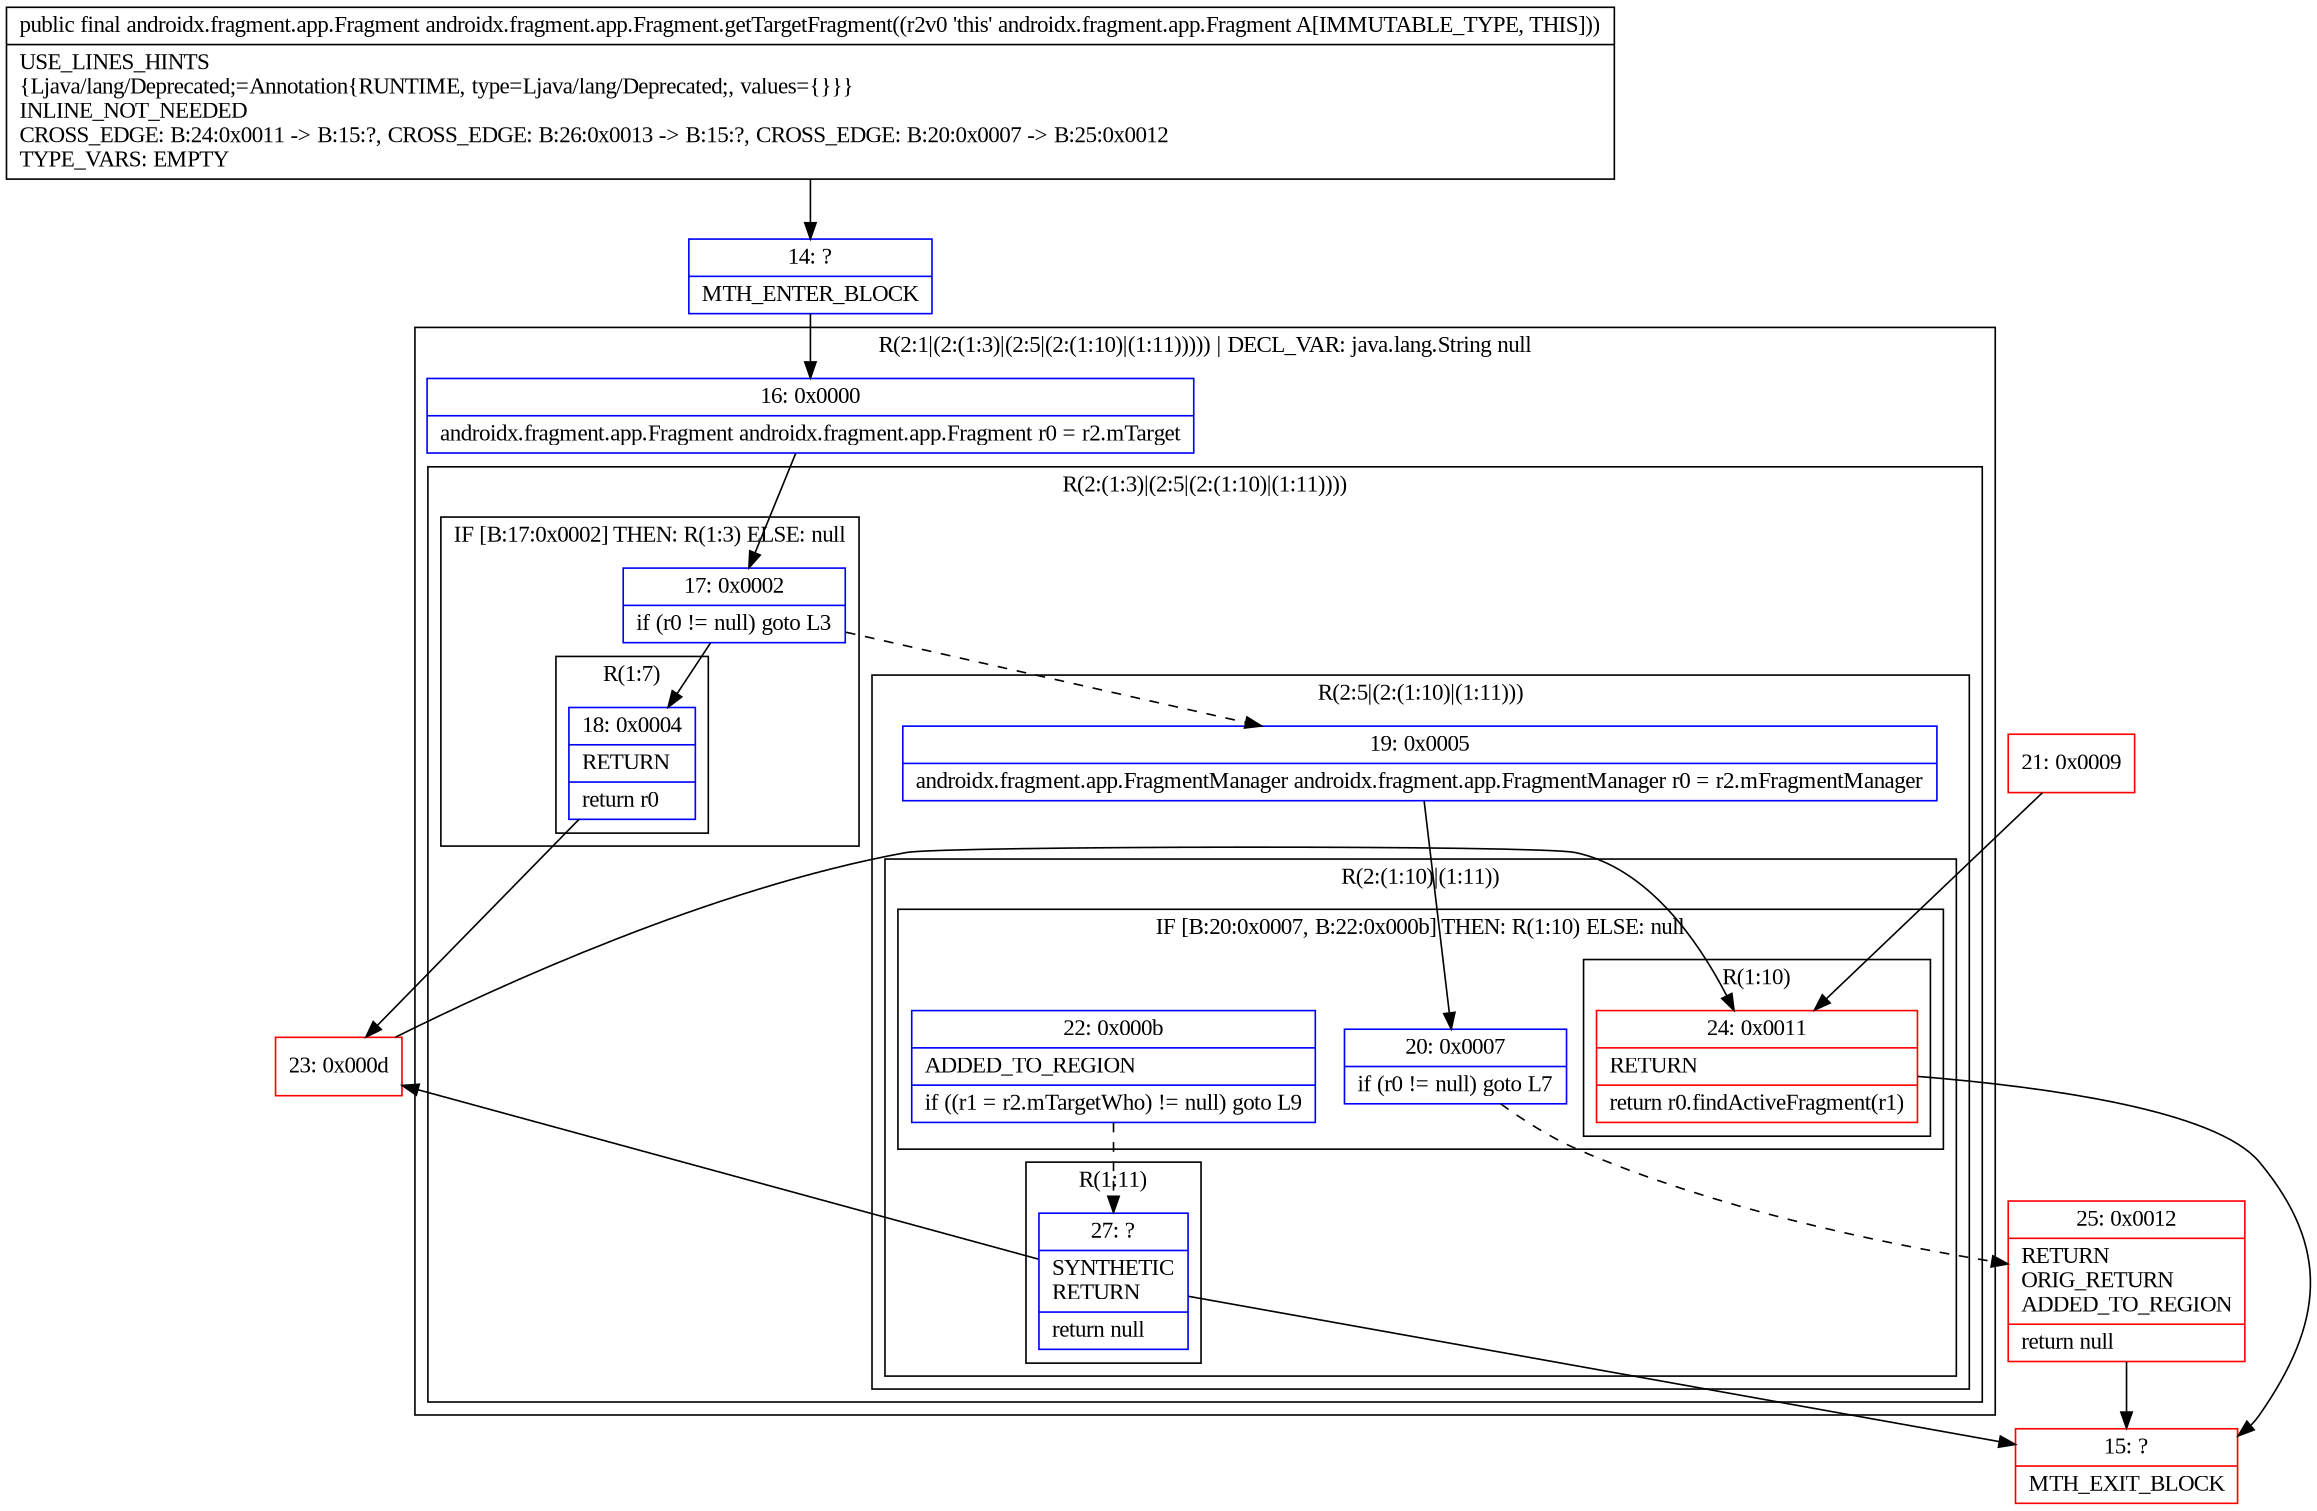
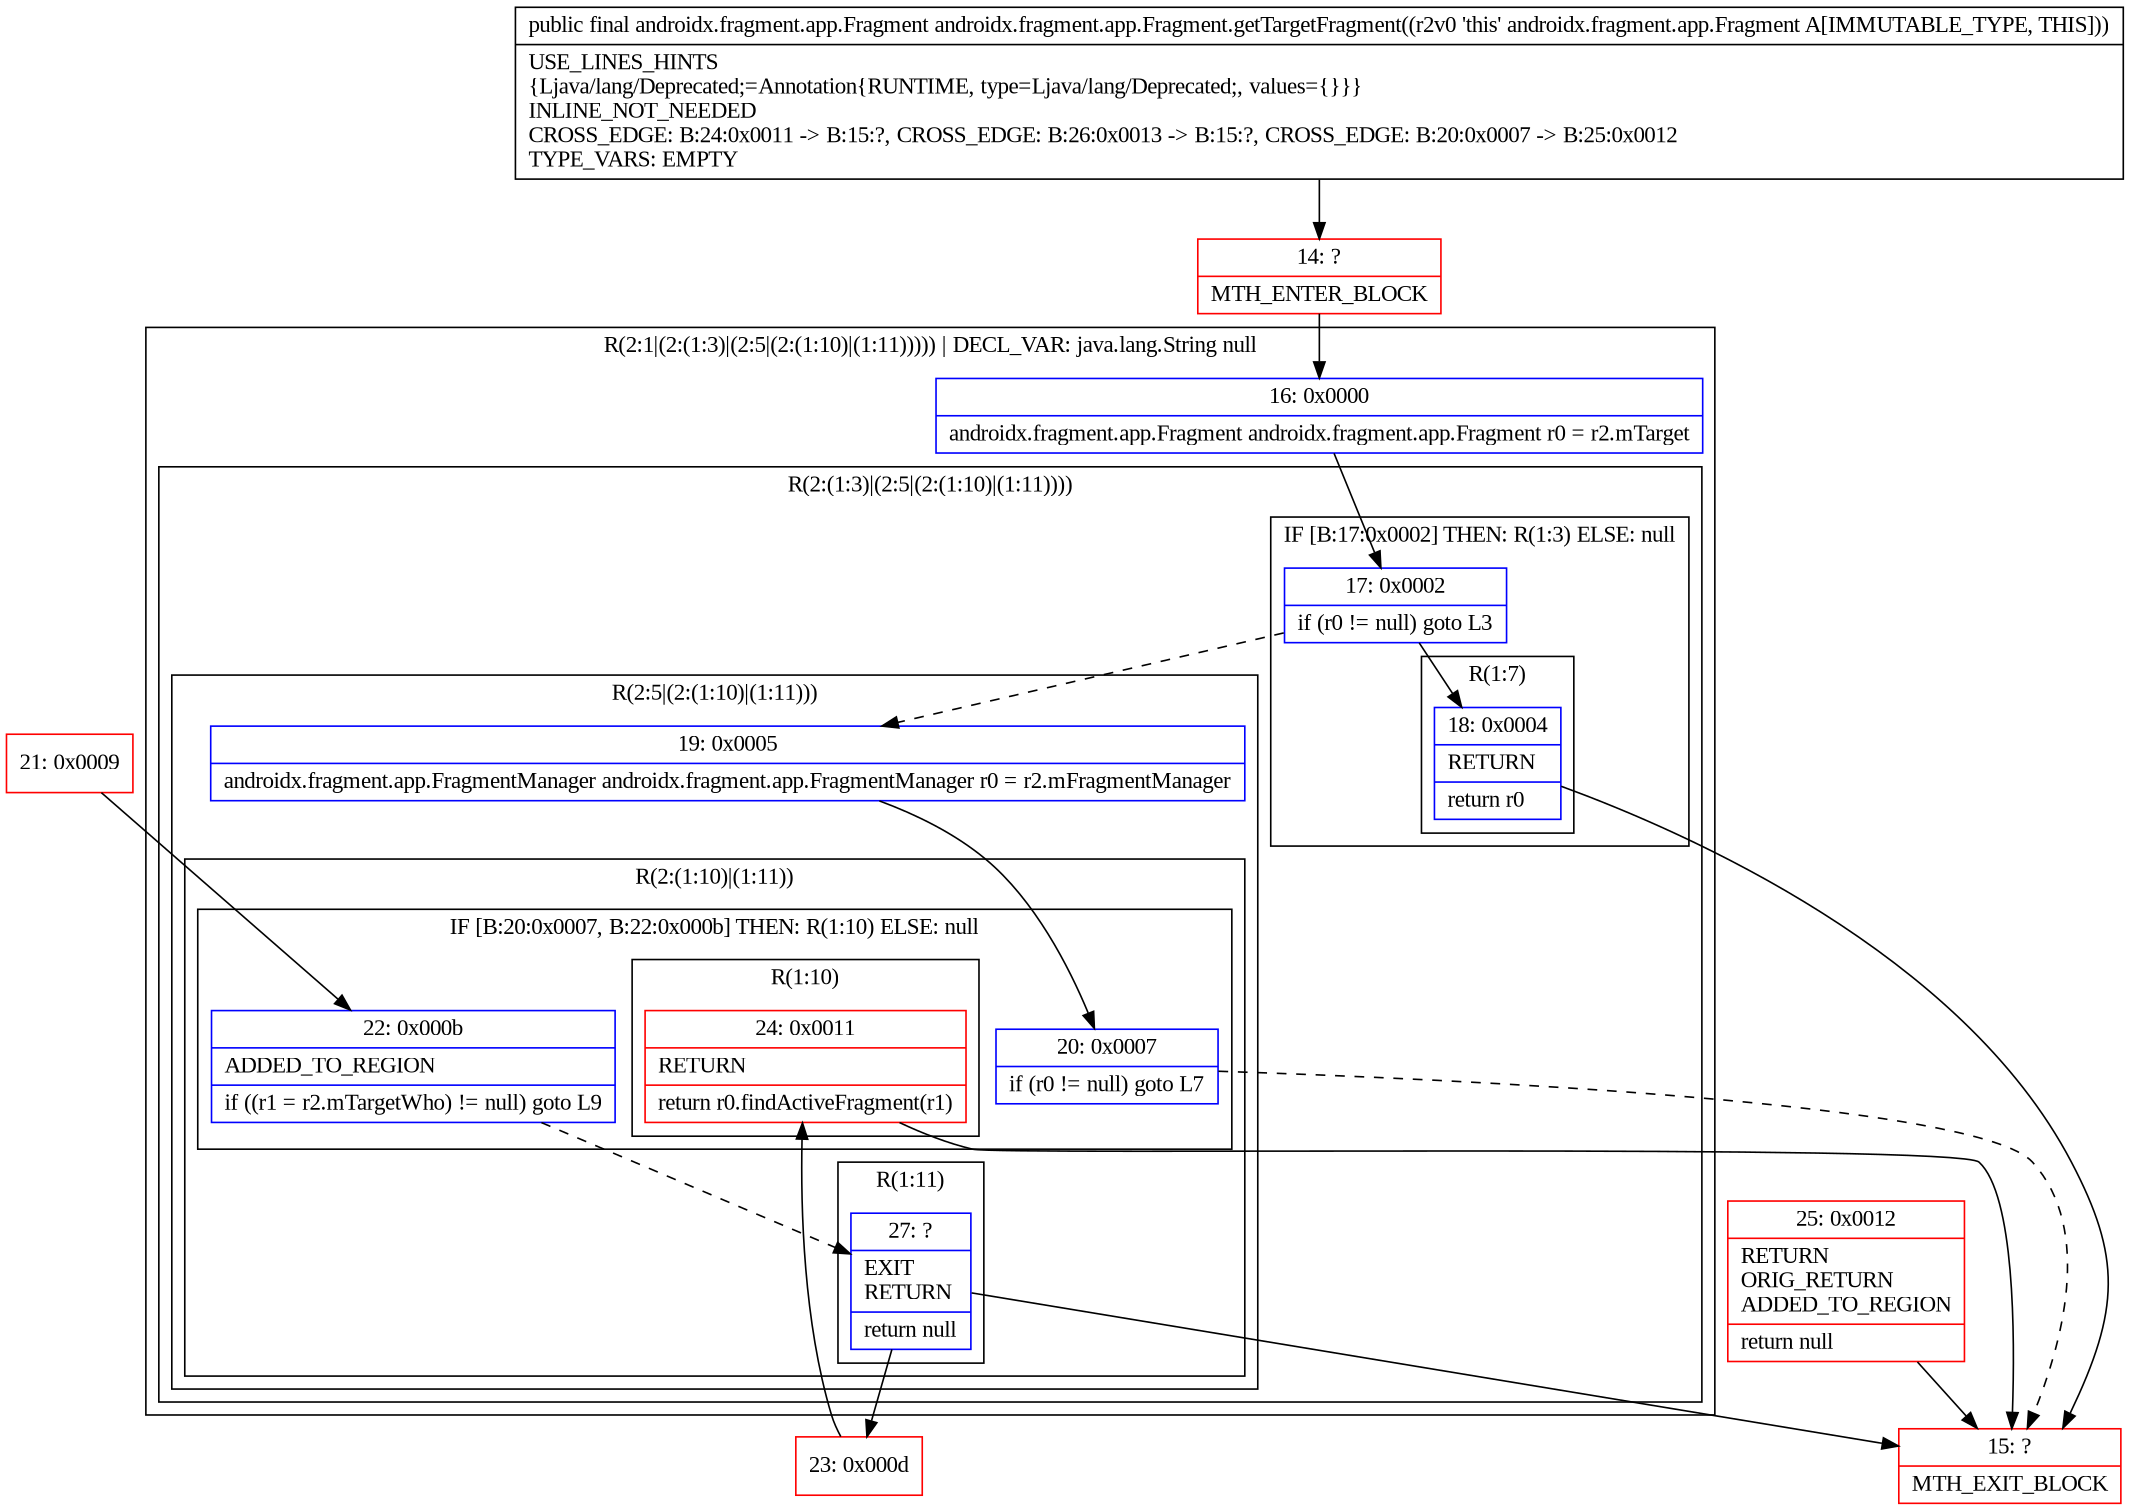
node "14: ?": color blue -> red
edge "21: 0x0009" -> "24: 0x0011": now "21: 0x0009" -> "22: 0x000b"
edge "18: 0x0004" -> "23: 0x000d": now "18: 0x0004" -> "15: ?"
edge "20: 0x0007" -> "25: 0x0012": now "20: 0x0007" -> "15: ?"
node "27: ?": text "SYNTHETIC" -> "EXIT"
